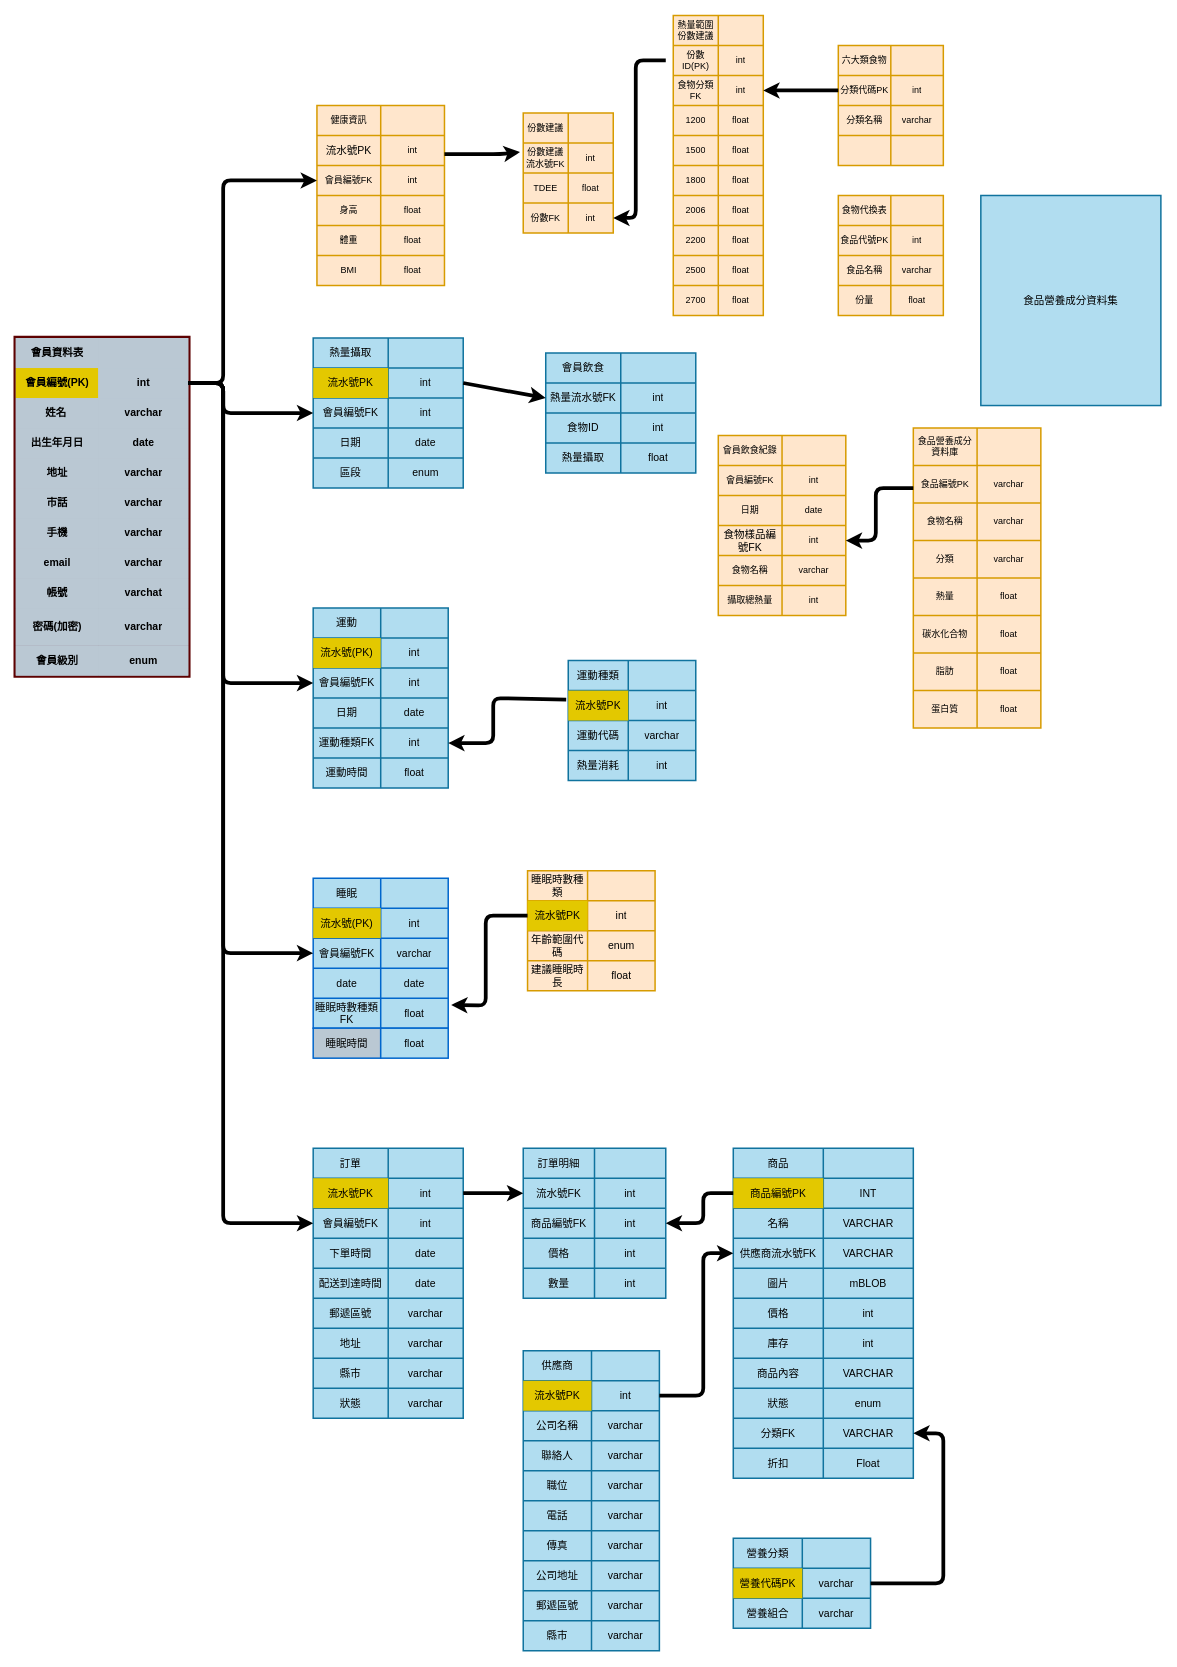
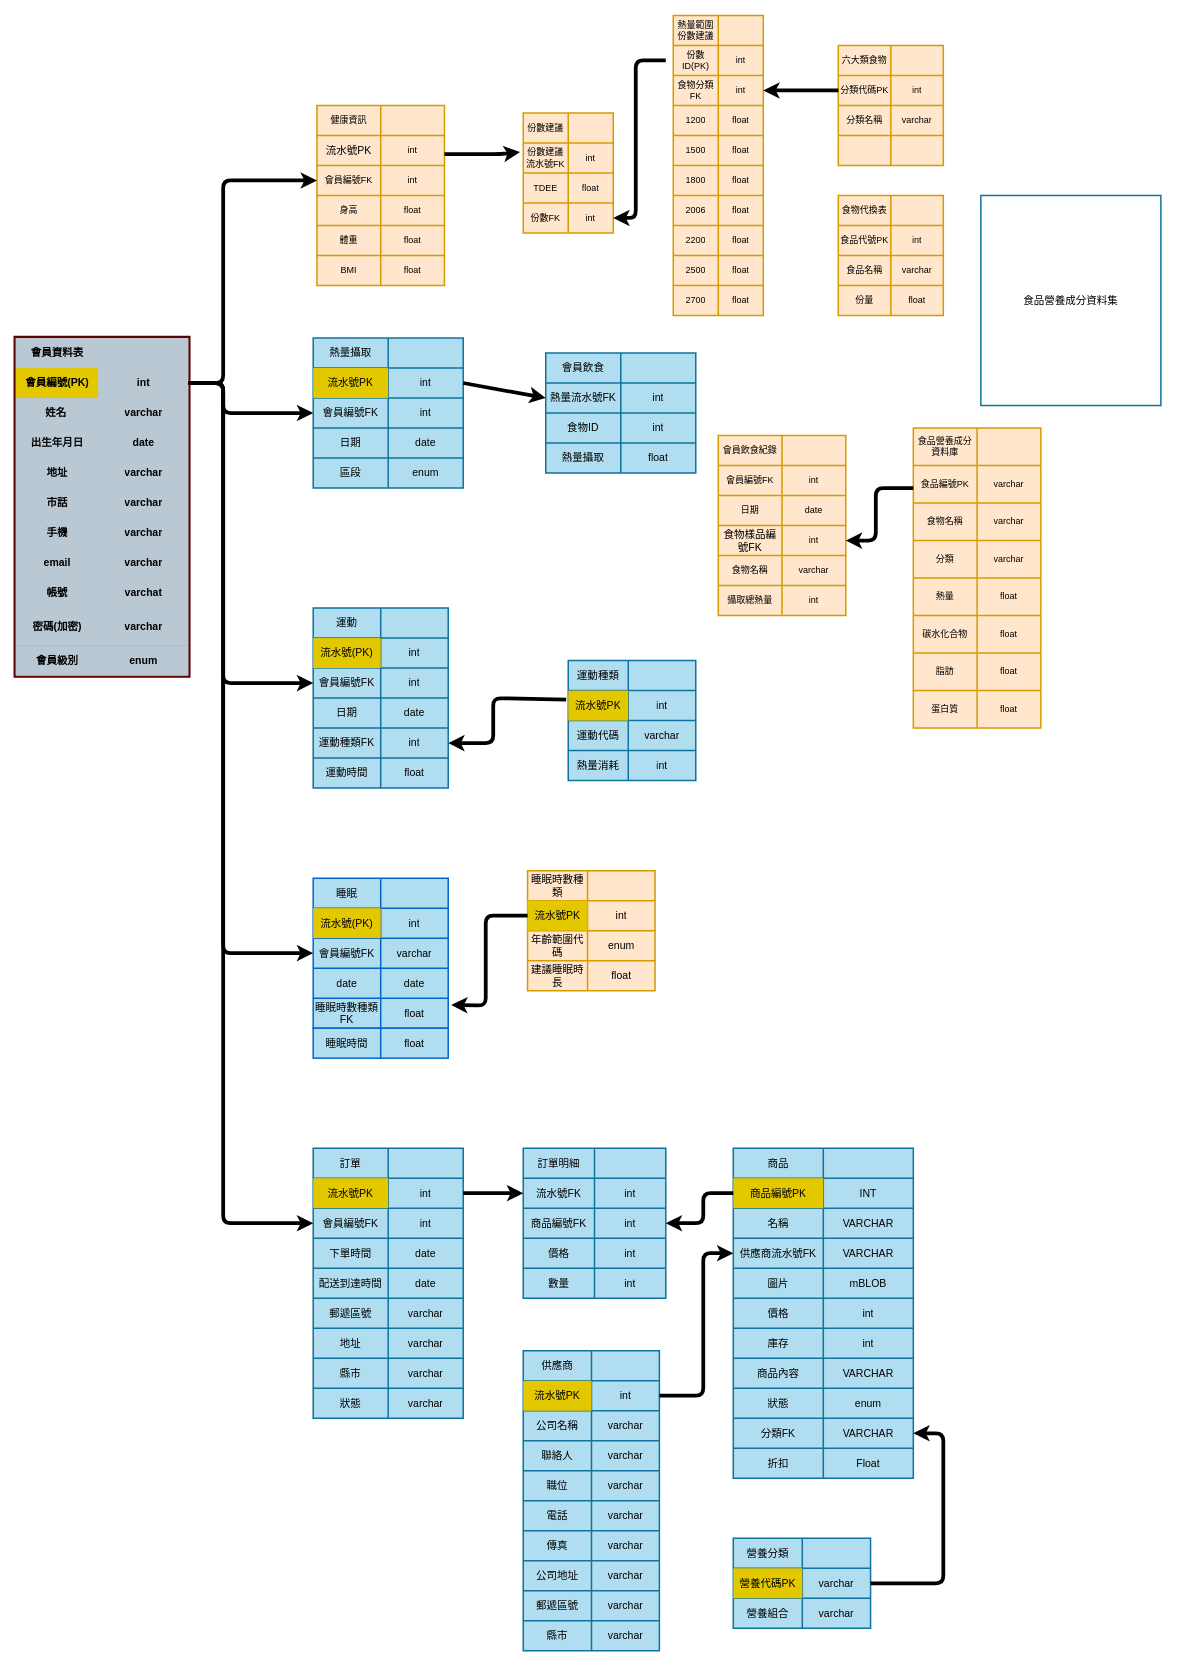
node "食品營養成分資料集": fillcolor #b1ddf0 -> #ffffff
node "睡眠時間": fillcolor #bac8d3 -> #b1ddf0
